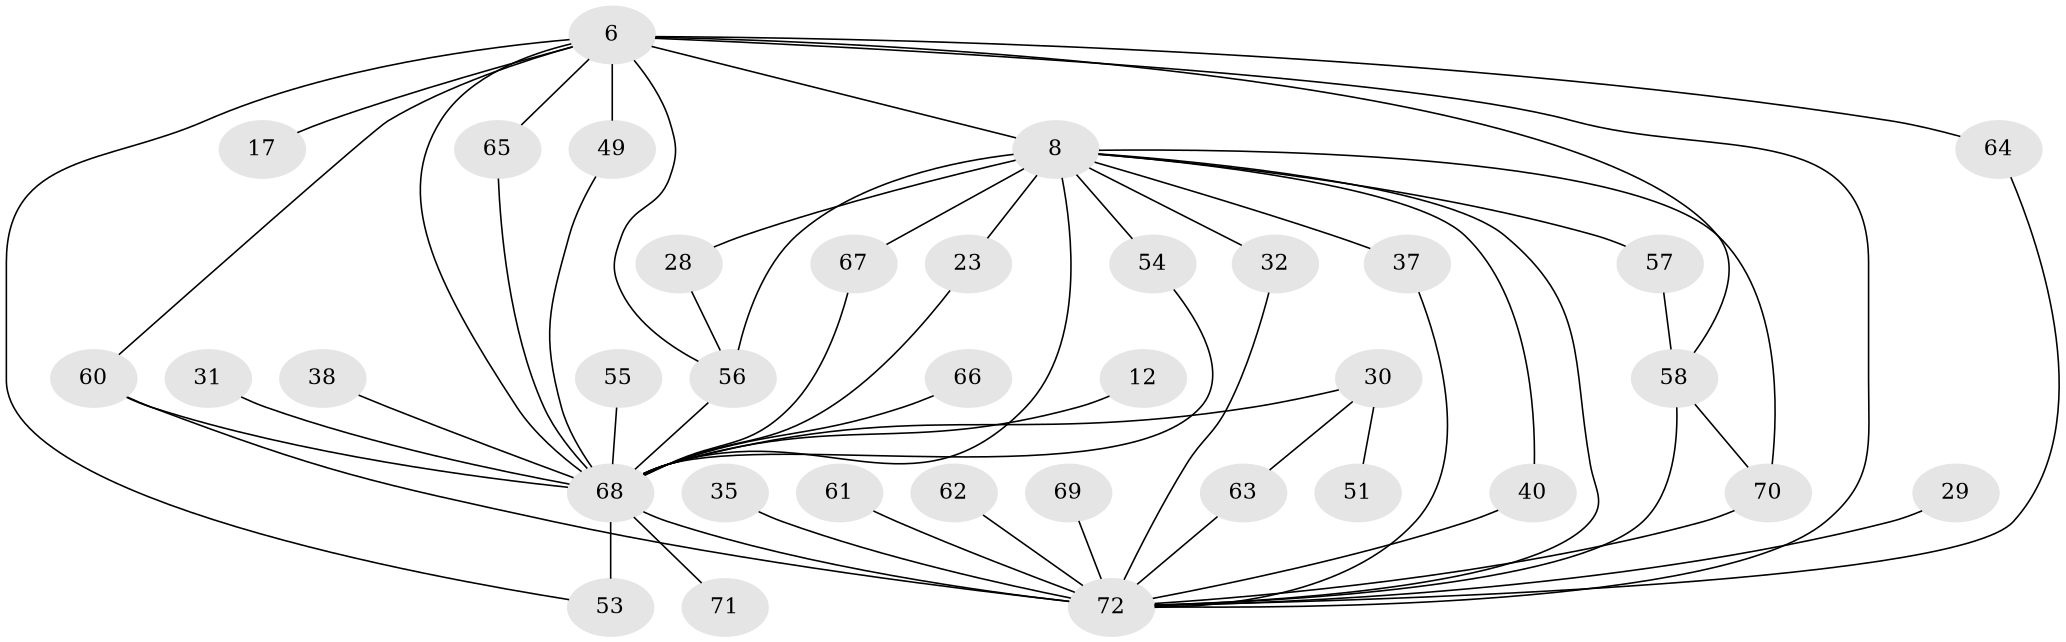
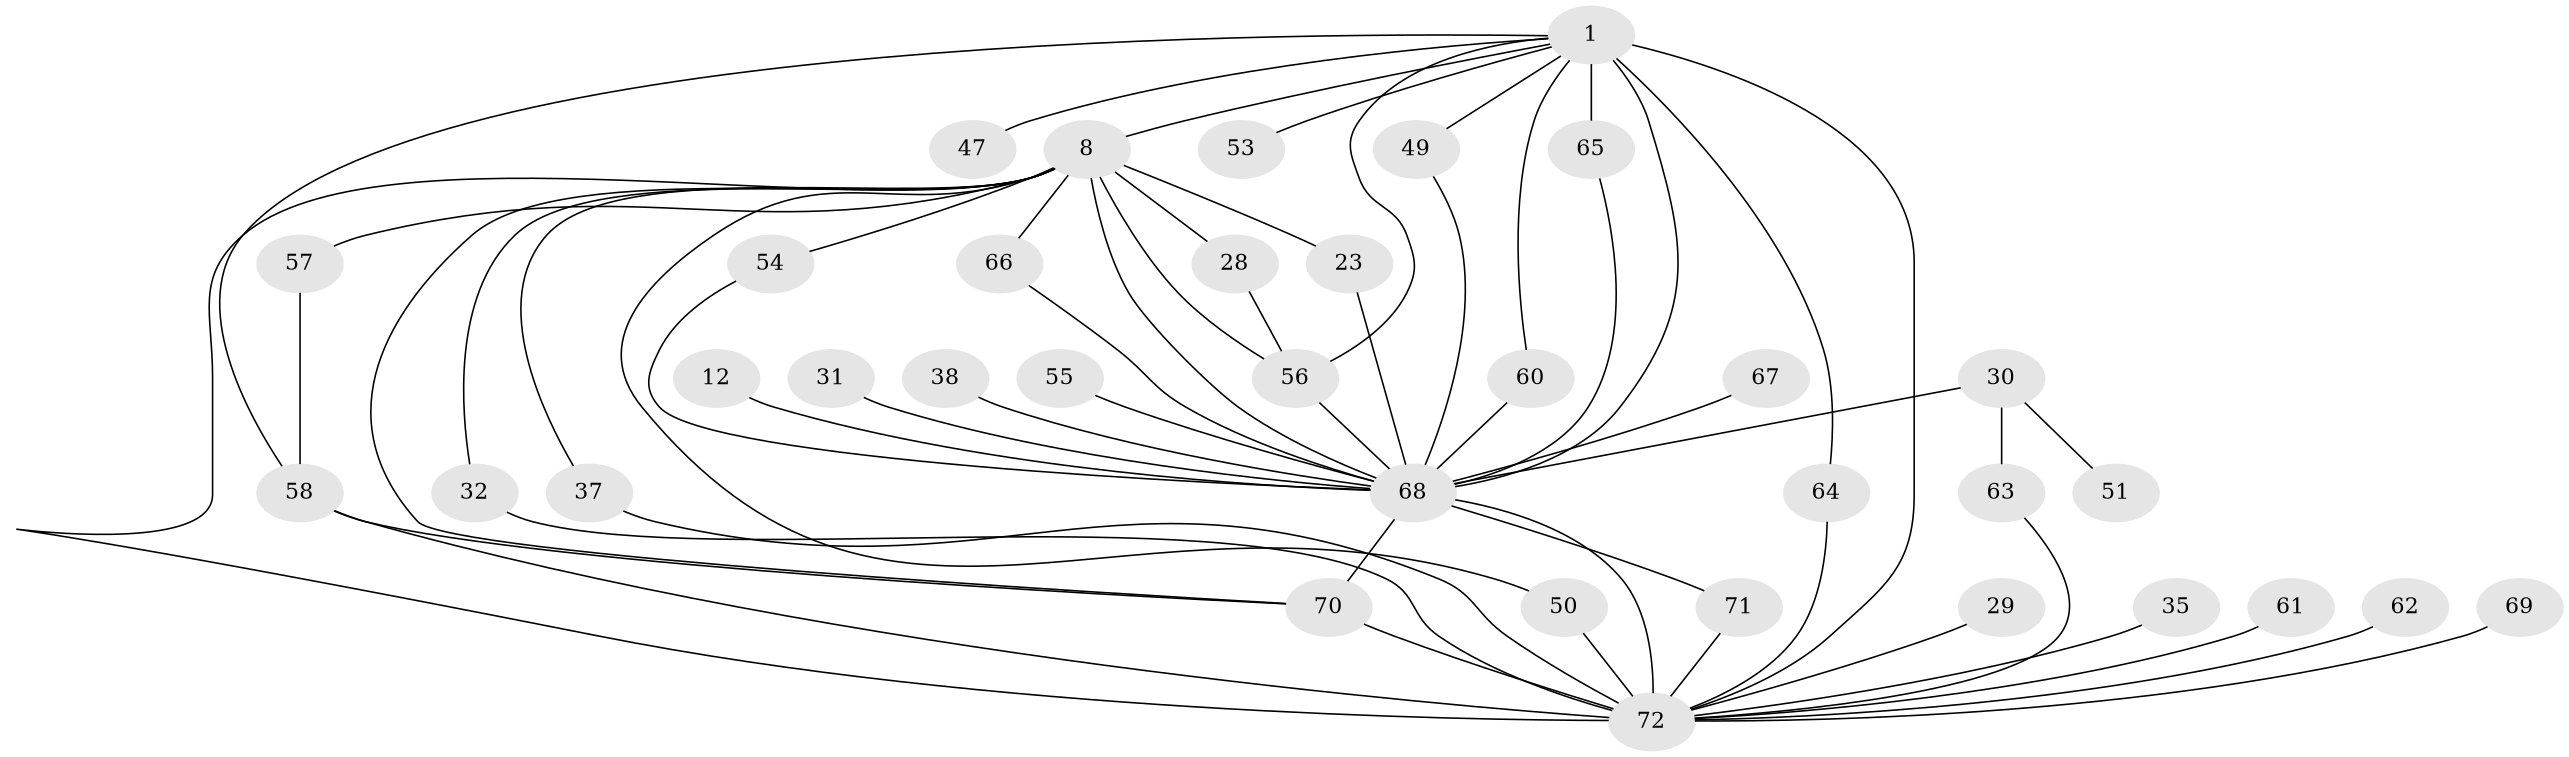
node "6": label "6" -> "1"
node "17": label "17" -> "47"
edge "8" -- "67": now "8" -- "66"
node "40": label "40" -> "50"
edge "60" -- "72": now "71" -- "72"
edge "68" -- "53": now "68" -- "70"
